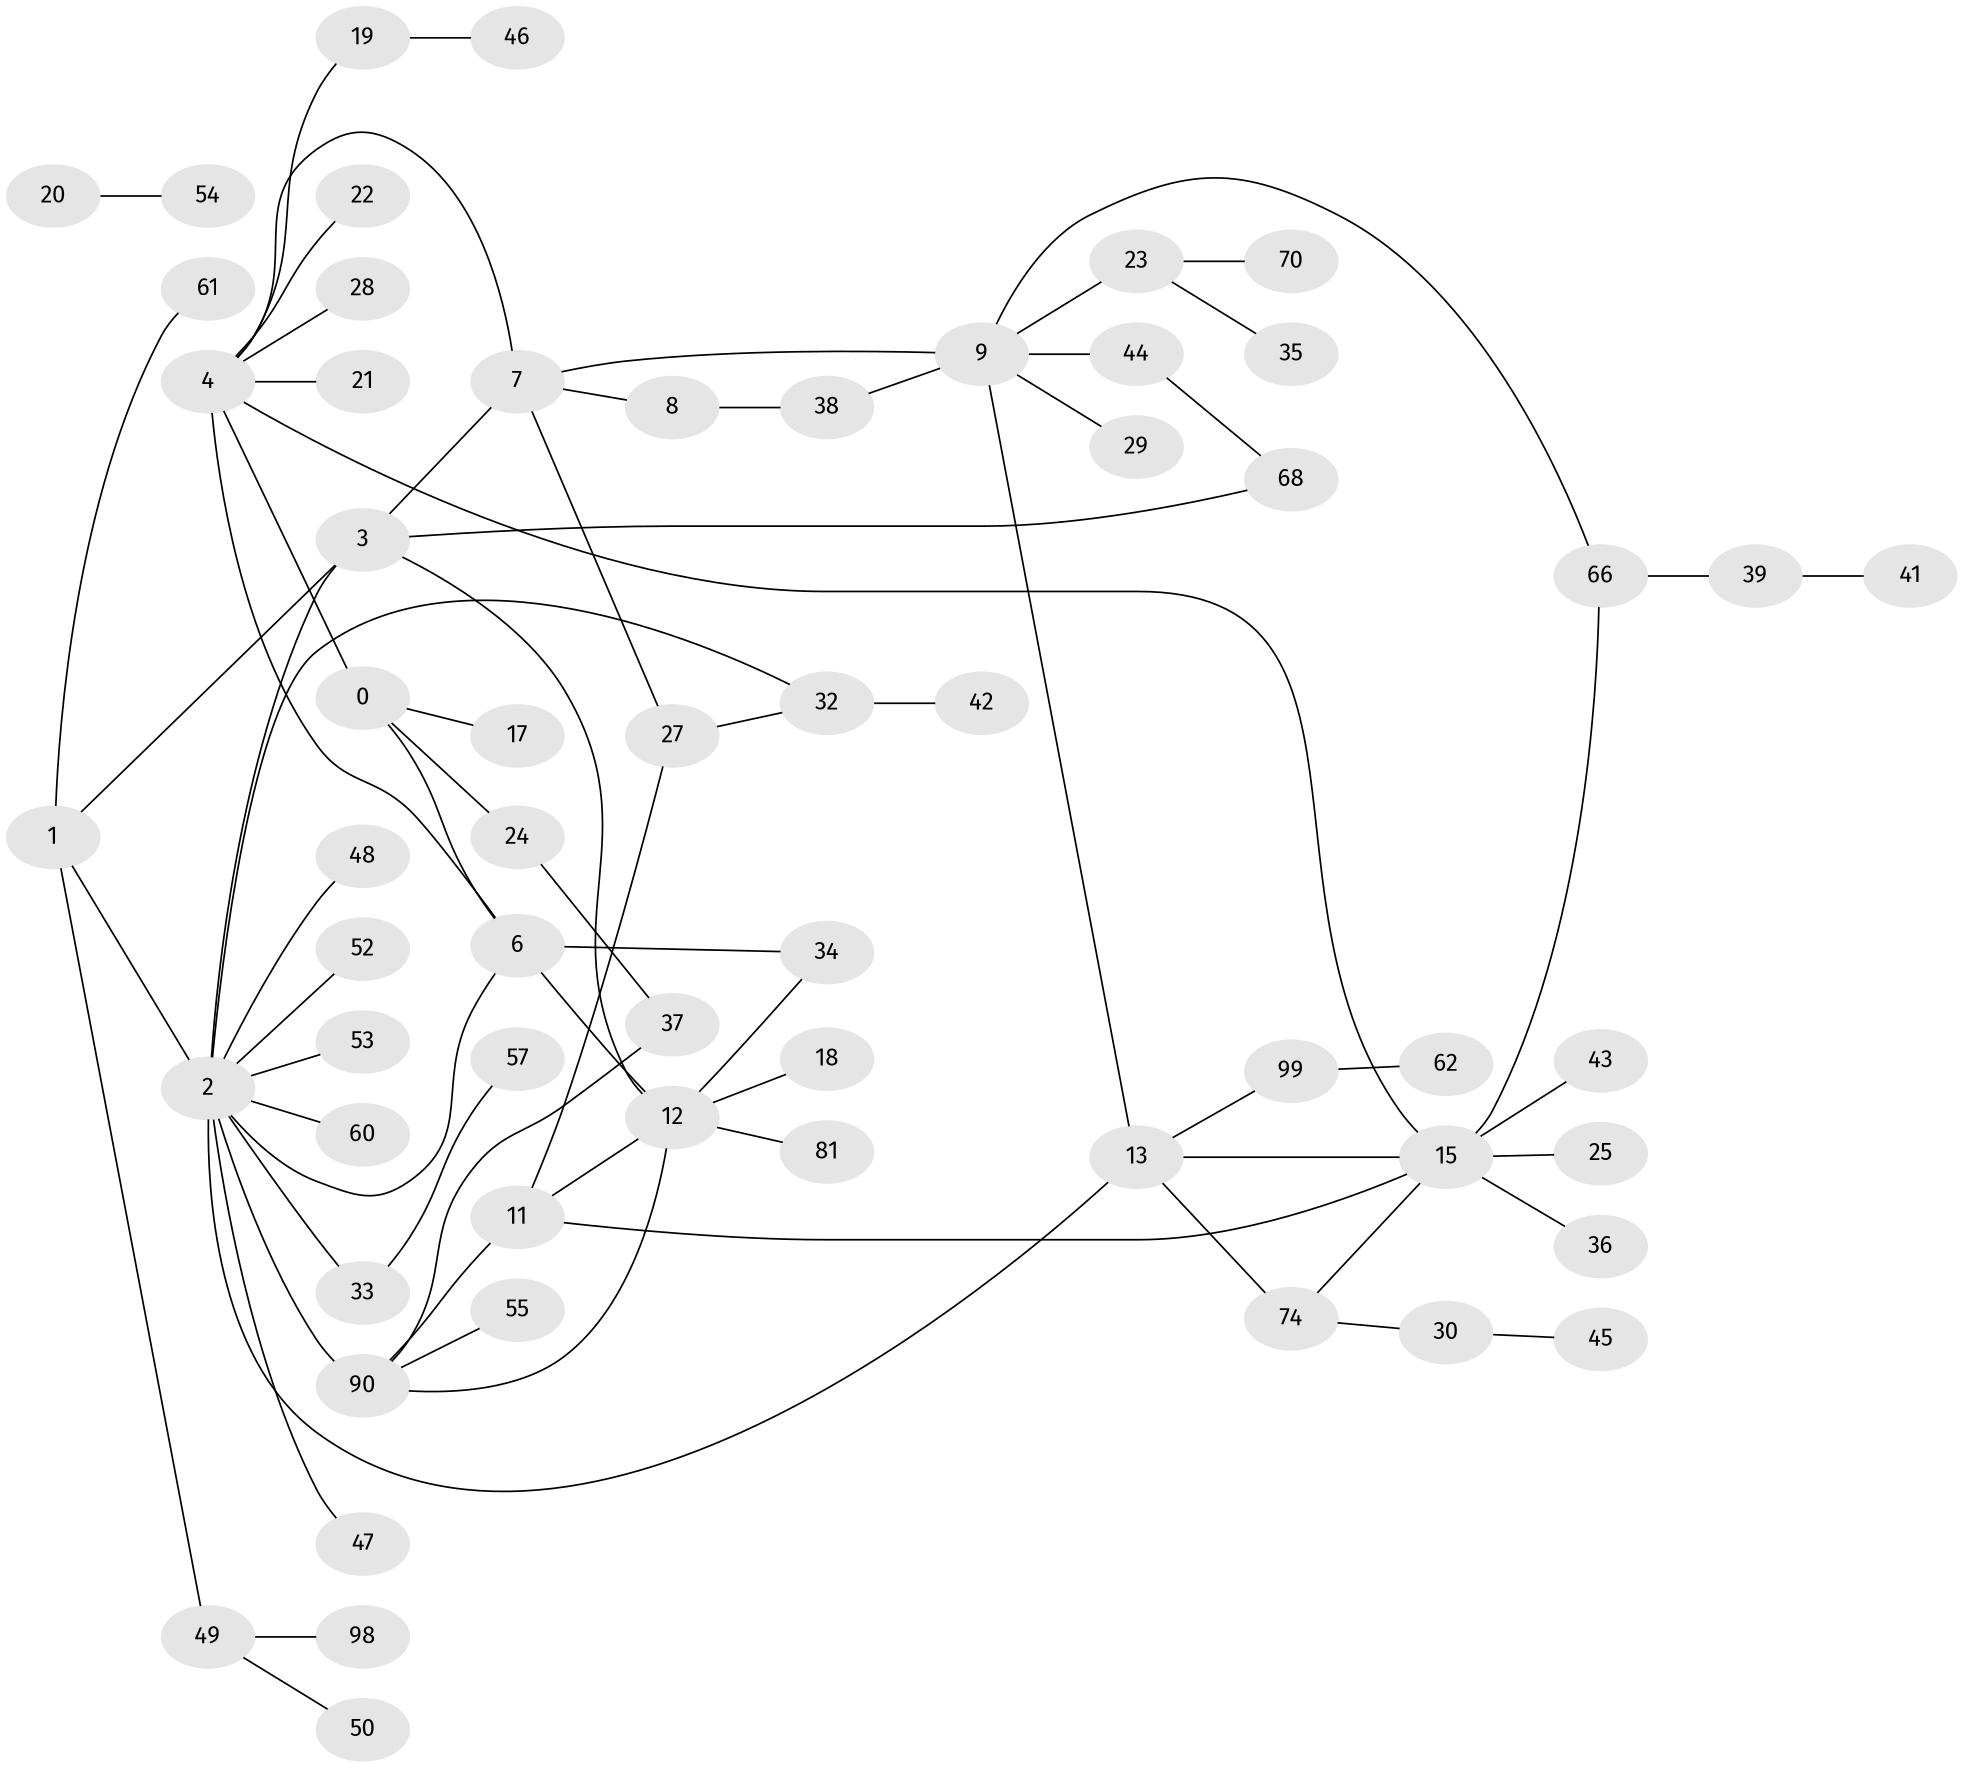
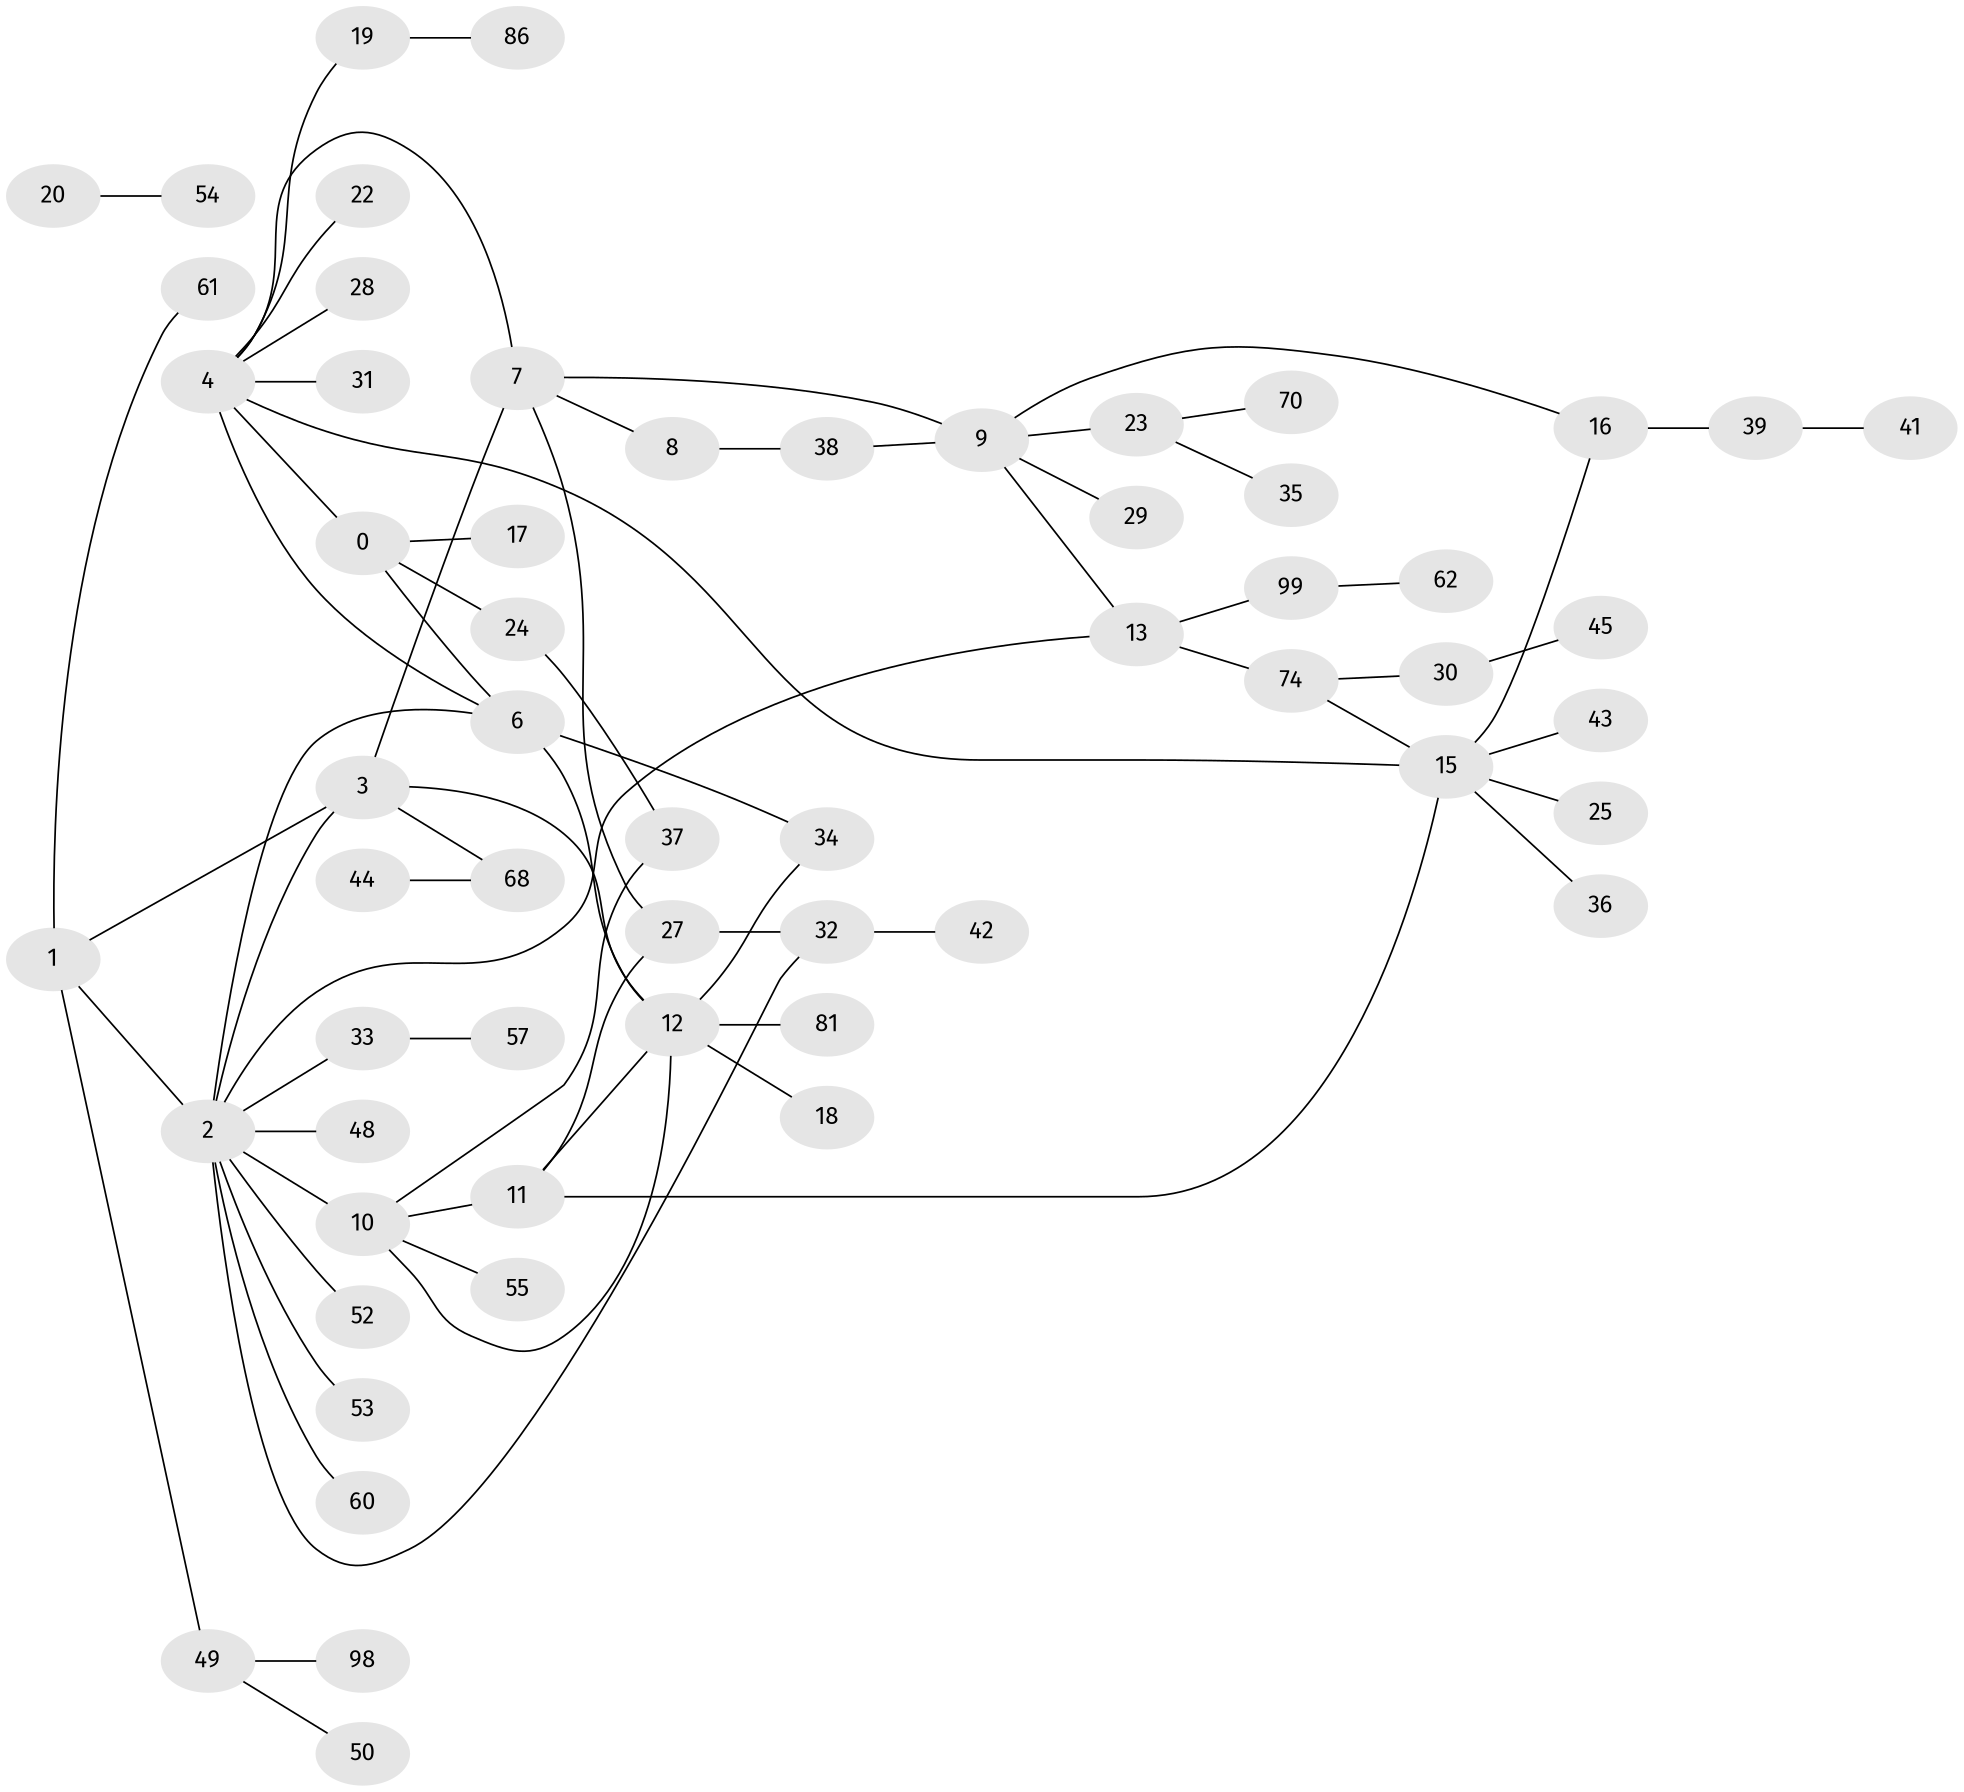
node "46": label "46" -> "86"
edge "9" -- "44": removed
node "21": label "21" -> "31"
node "66": label "66" -> "16"
edge "13" -- "15": removed
node "90": label "90" -> "10"
node "47": removed
